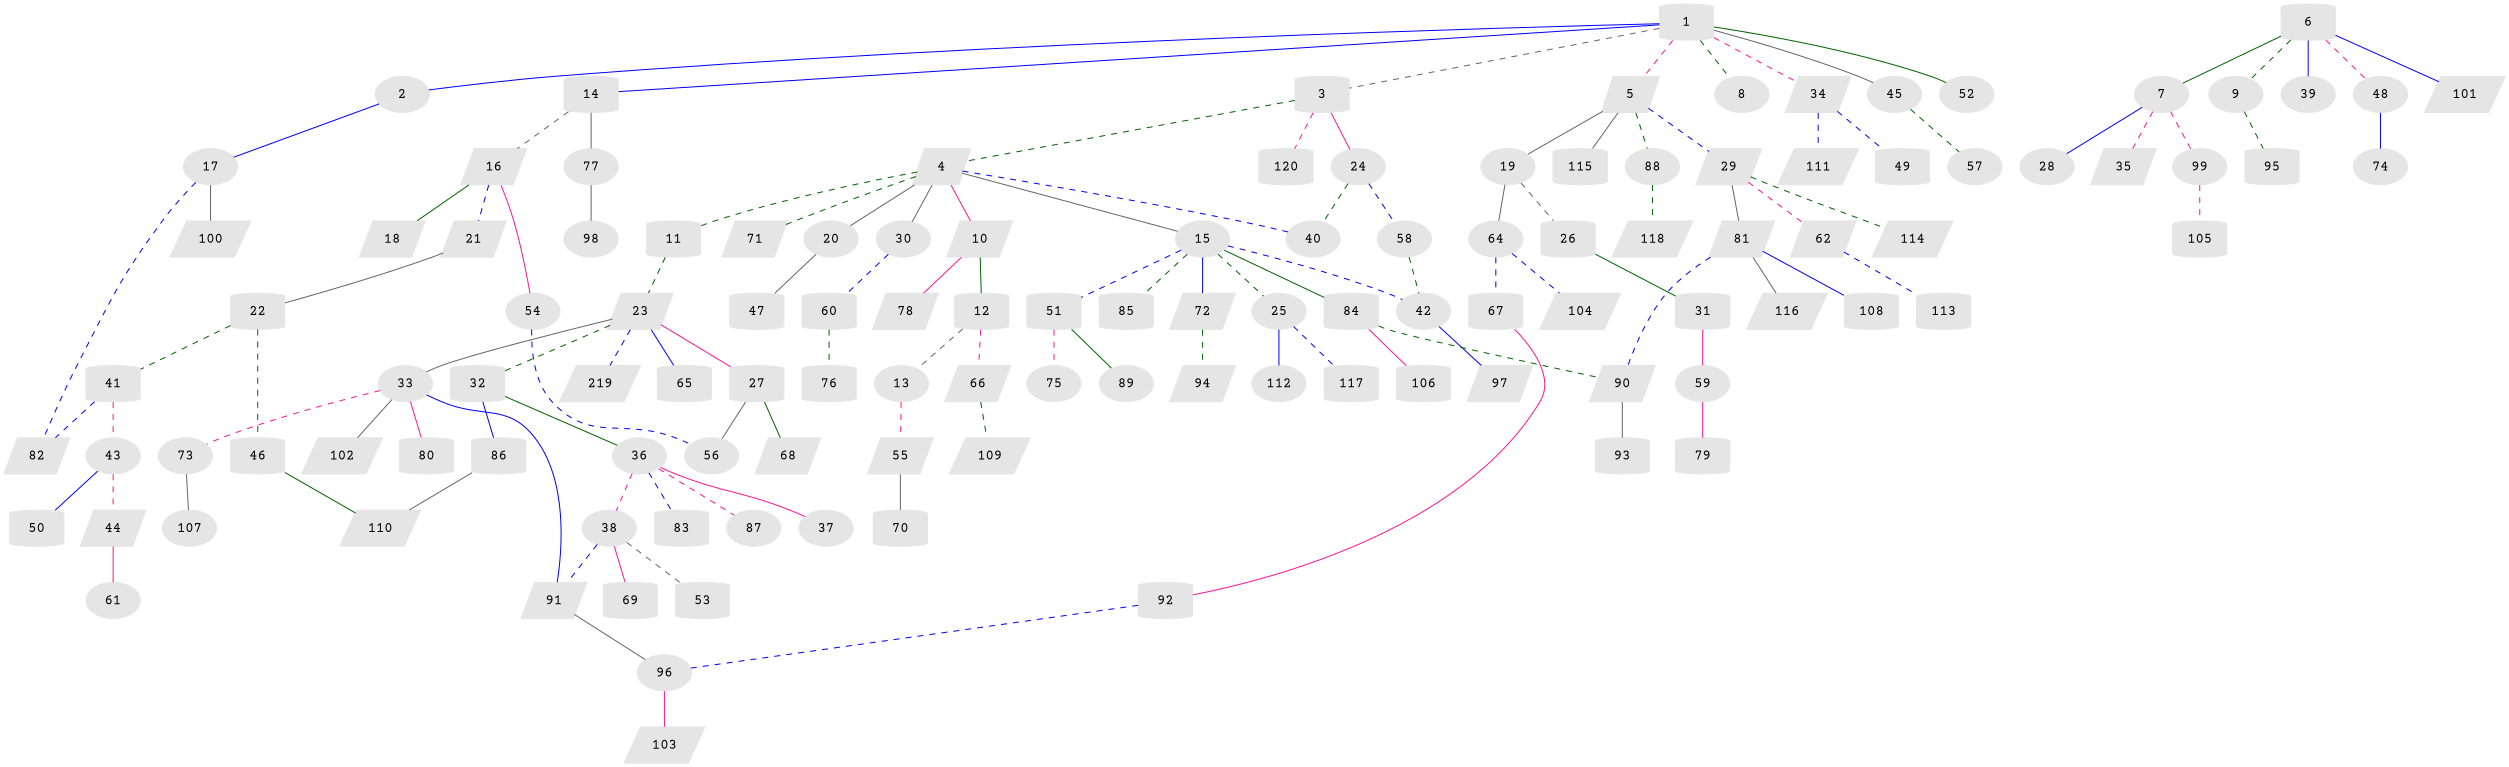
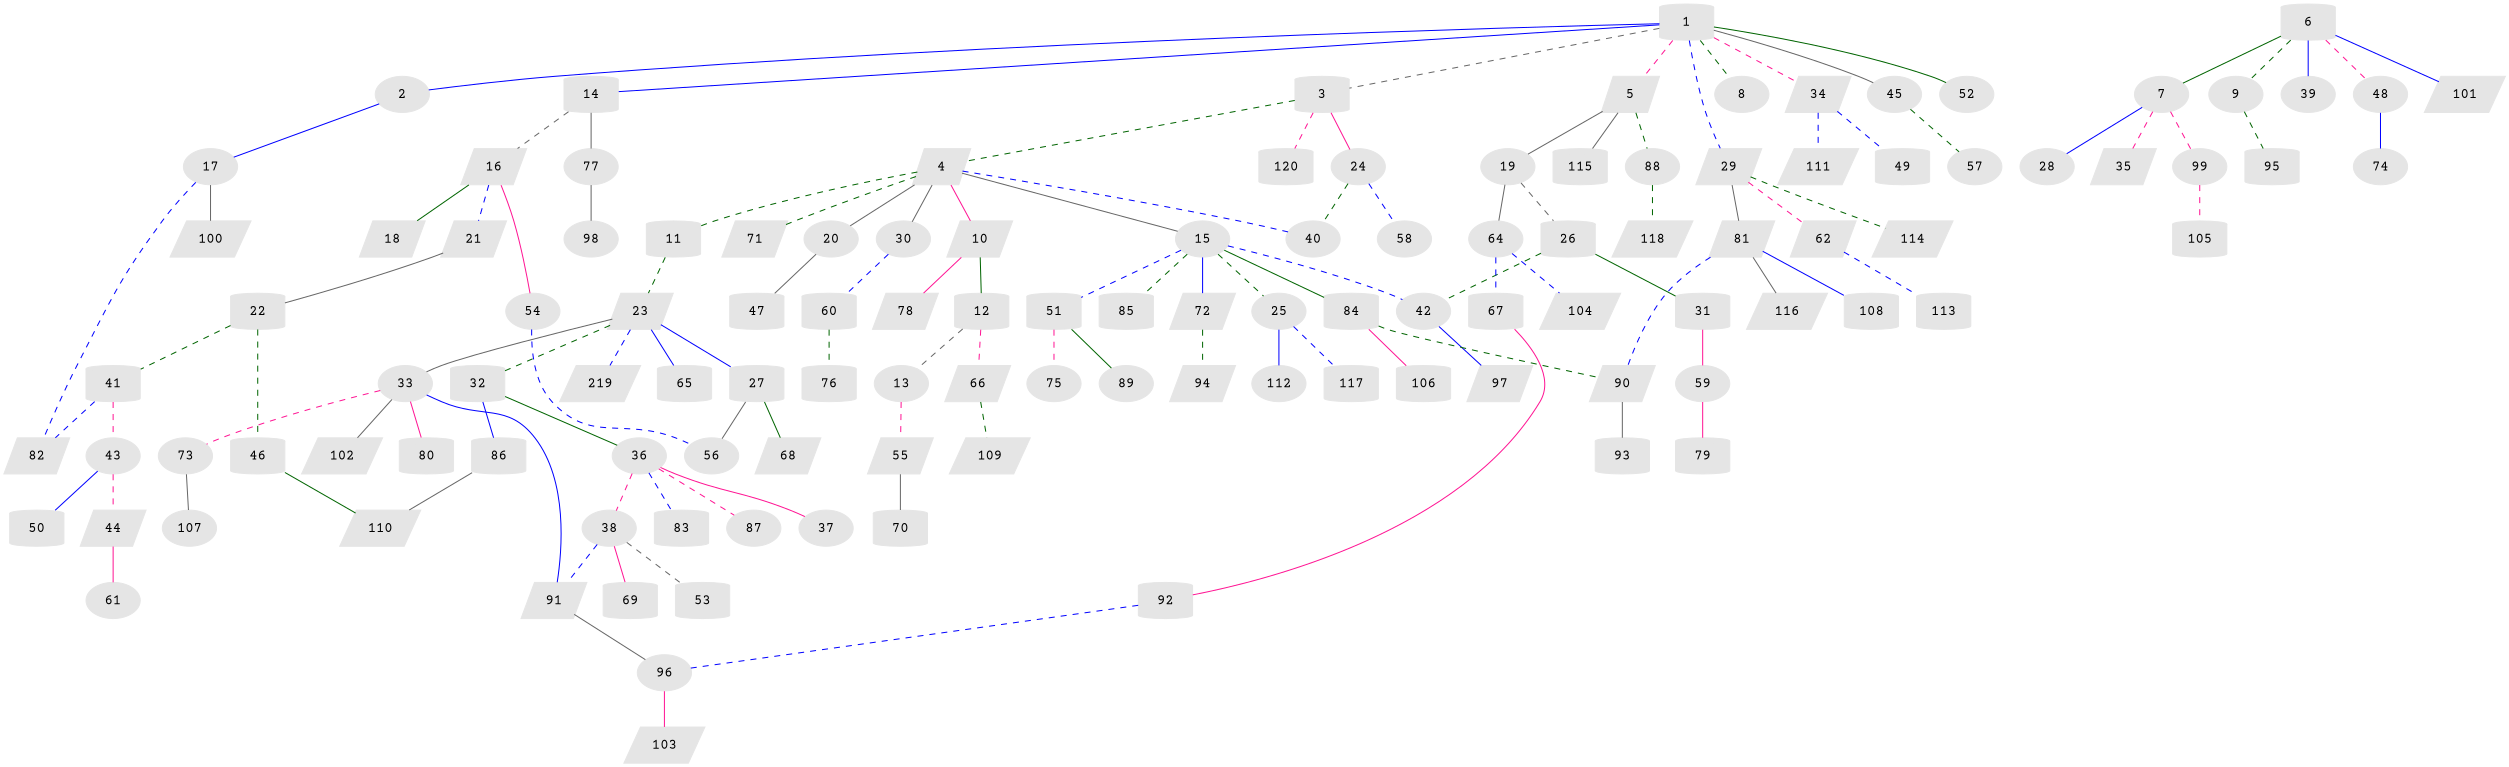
edge "5" -- "29": now "1" -- "29"
edge "58" -- "42": now "26" -- "42"
edge "23" -- "27": color deeppink -> blue
